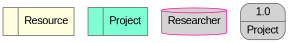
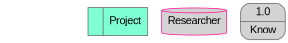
node "Resource": removed
node "1.0": text "Project" -> "Know"
